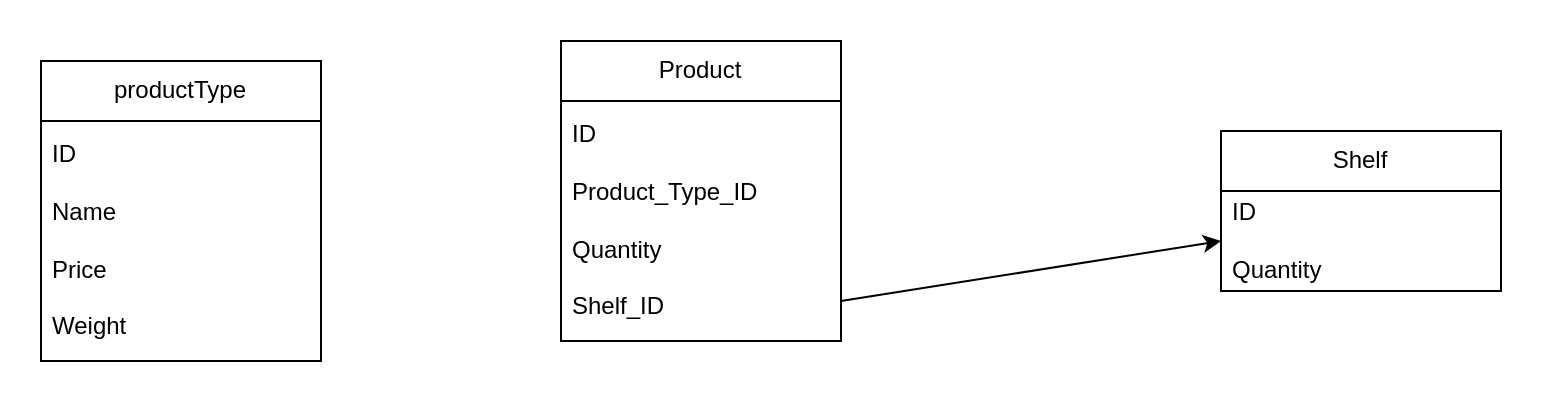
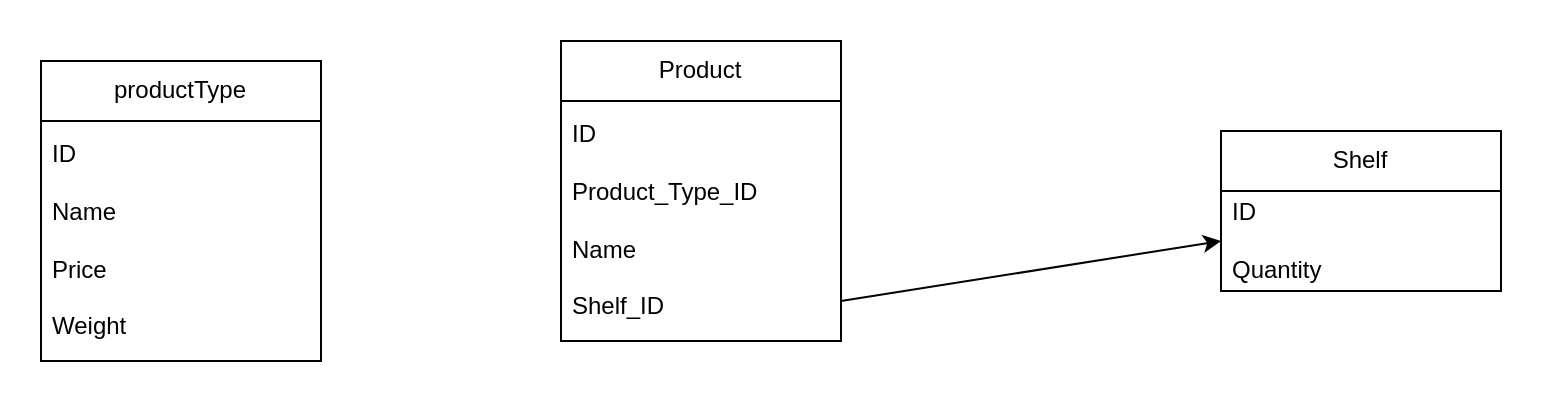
node "ID Product_Type_ID Quantity Shelf_ID": label "ID Product_Type_ID Quantity Shelf_ID" -> "ID Product_Type_ID Name Shelf_ID"
